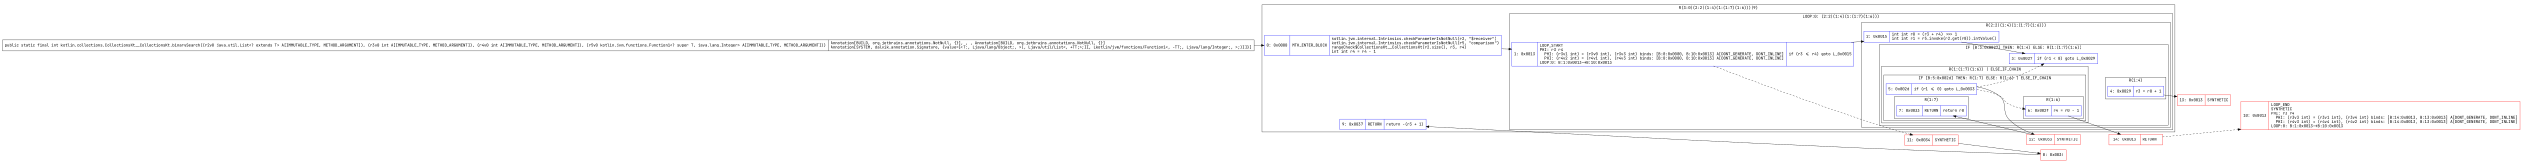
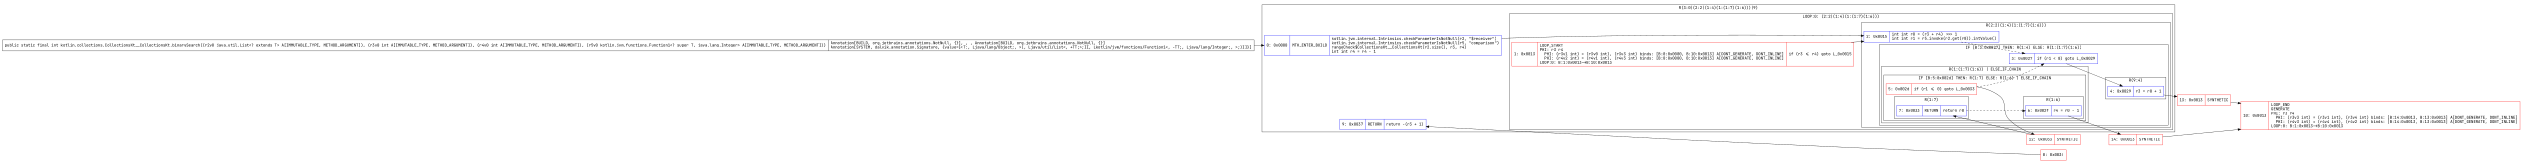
node "0: 0x0000": text "MTH_ENTER_BLOCK" -> "MTH_ENTER_BUILD"
edge "2: 0x0015" -> "3: 0x0027": style solid -> dashed
edge "0: 0x0000" -> "1: 0x0013": now "0: 0x0000" -> "2: 0x0015"
node "1: 0x0013": color blue -> red
edge "3: 0x0027" -> "4: 0x0029": added
cluster "R(1:4)": label "R(1:4)" -> "R(9:4)"
node "5: 0x002d": color blue -> red
edge "5: 0x002d" -> "6: 0x002f": now "7: 0x0033" -> "6: 0x002f"
edge "13: 0x0013" -> "10: 0x0013": added
node "10: 0x0013": text "SYNTHETIC" -> "GENERATE"
edge "14: 0x0013" -> "10: 0x0013": style dashed -> solid
node "14: 0x0013": text "RETURN" -> "SYNTHETIC"
node "11: 0x0034": removed
